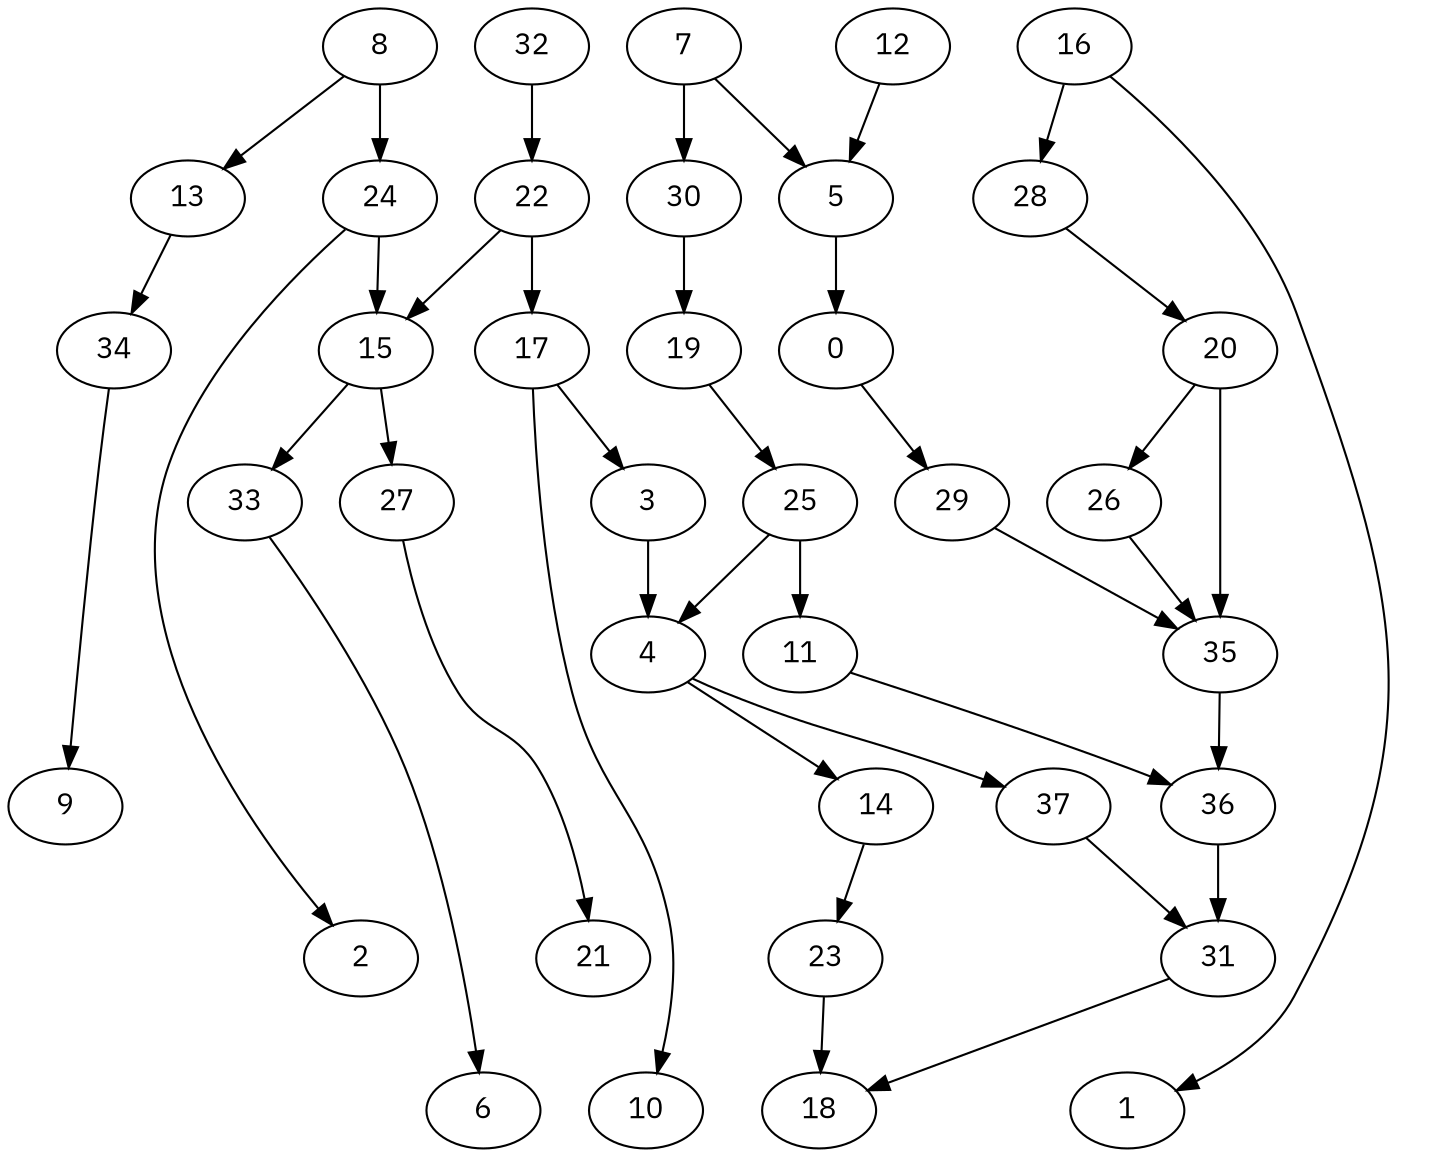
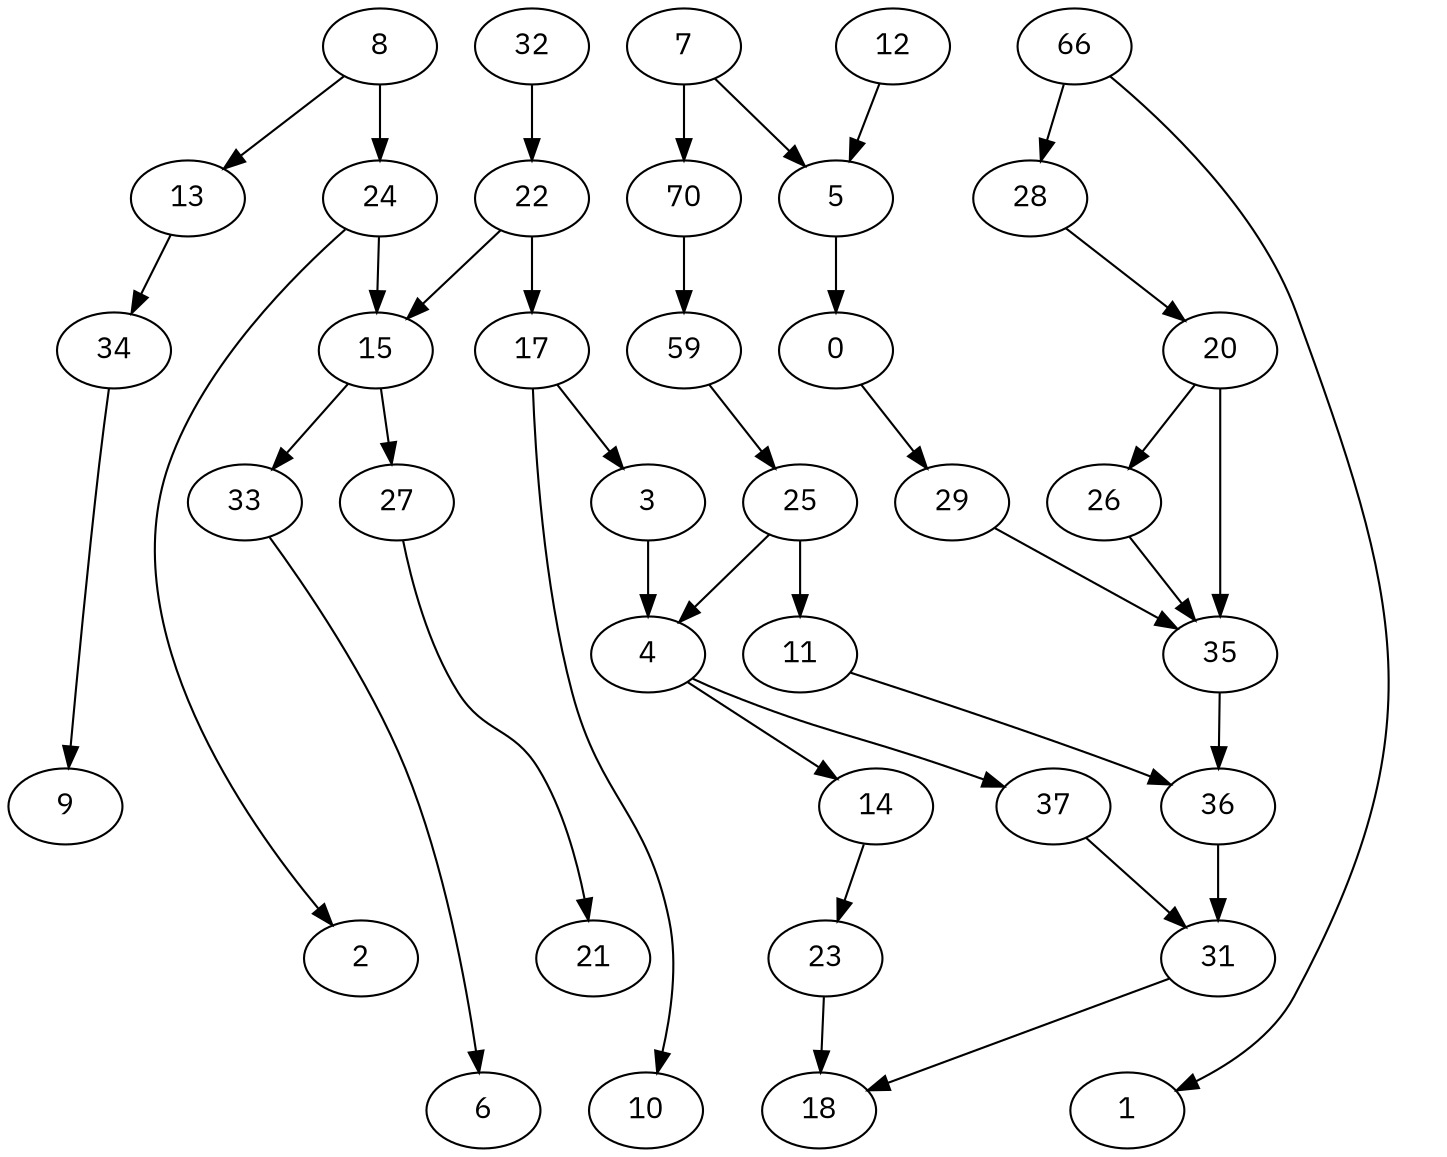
node "16": label "16" -> "66"
node "30": label "30" -> "70"
node "19": label "19" -> "59"
